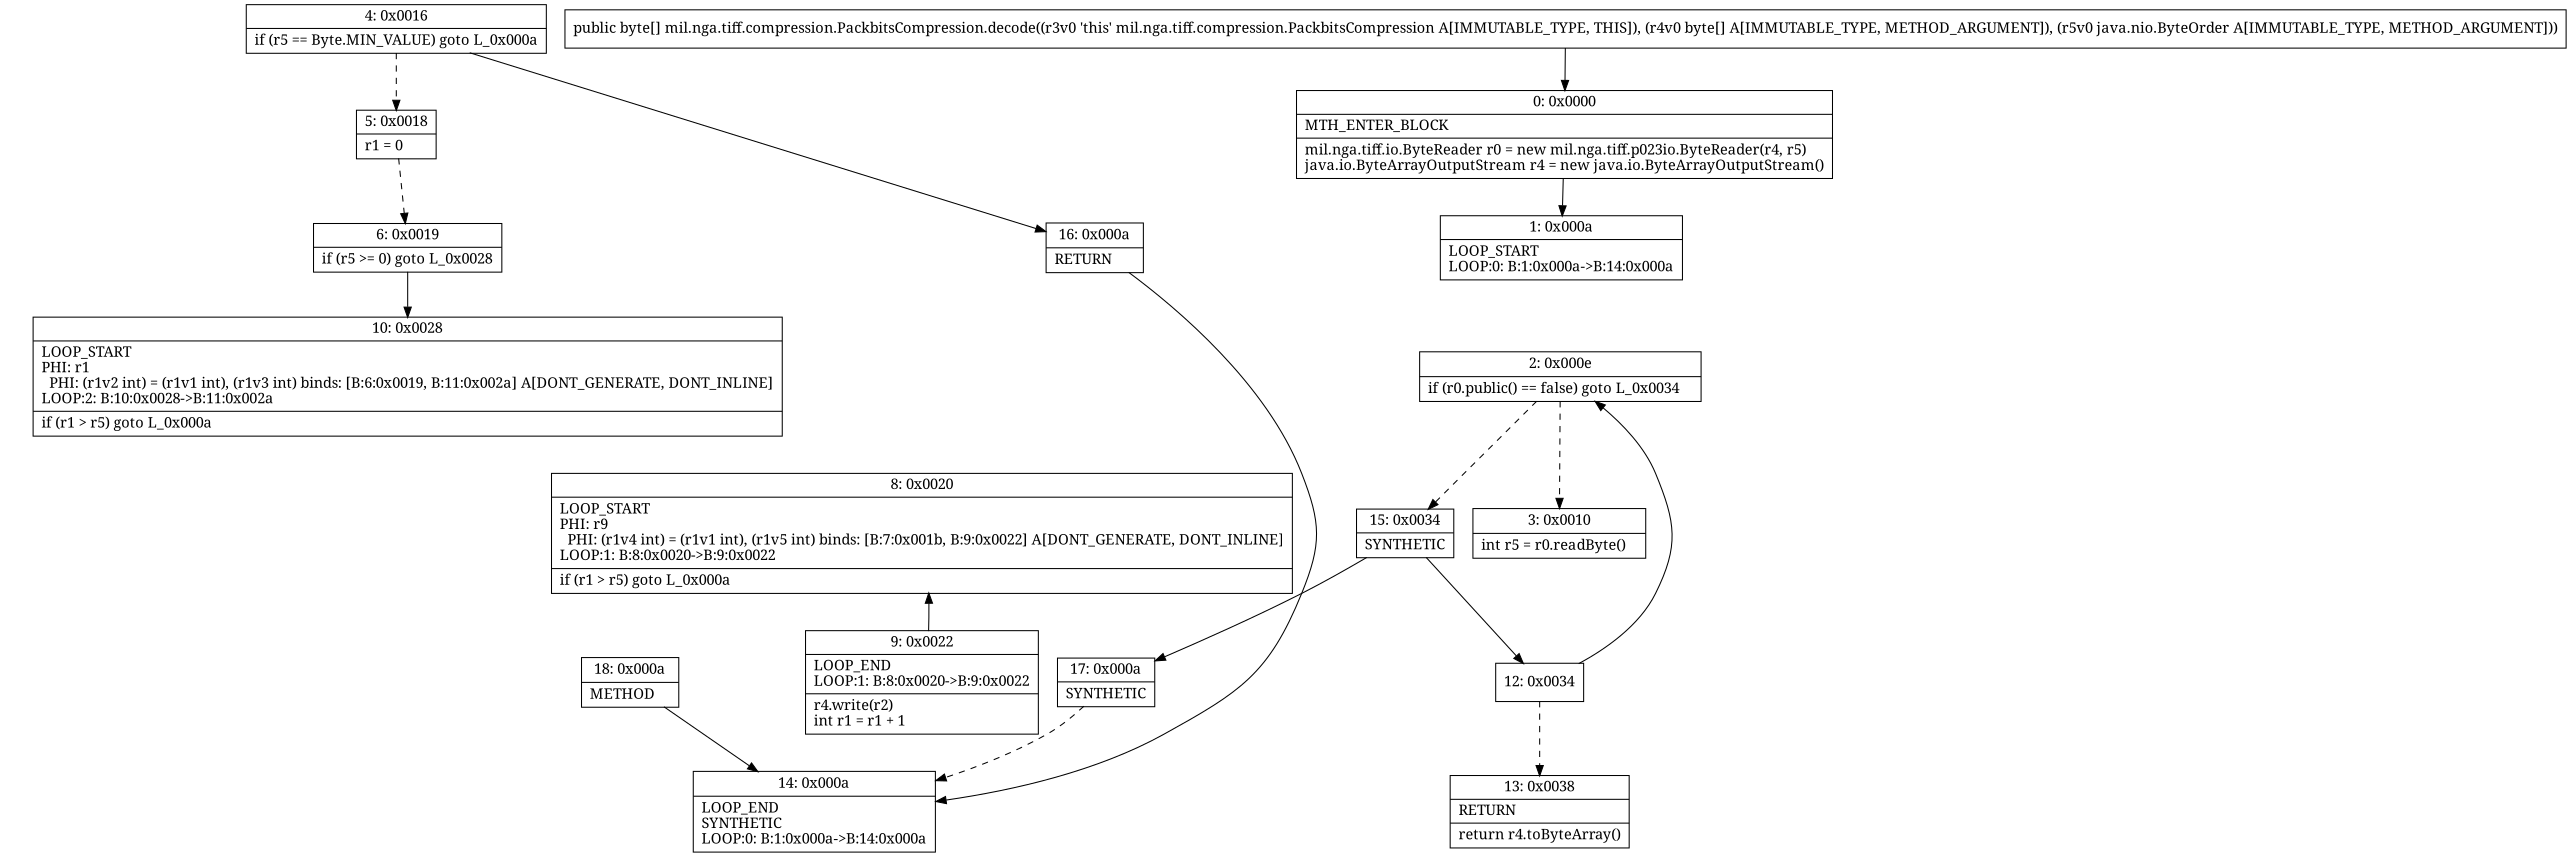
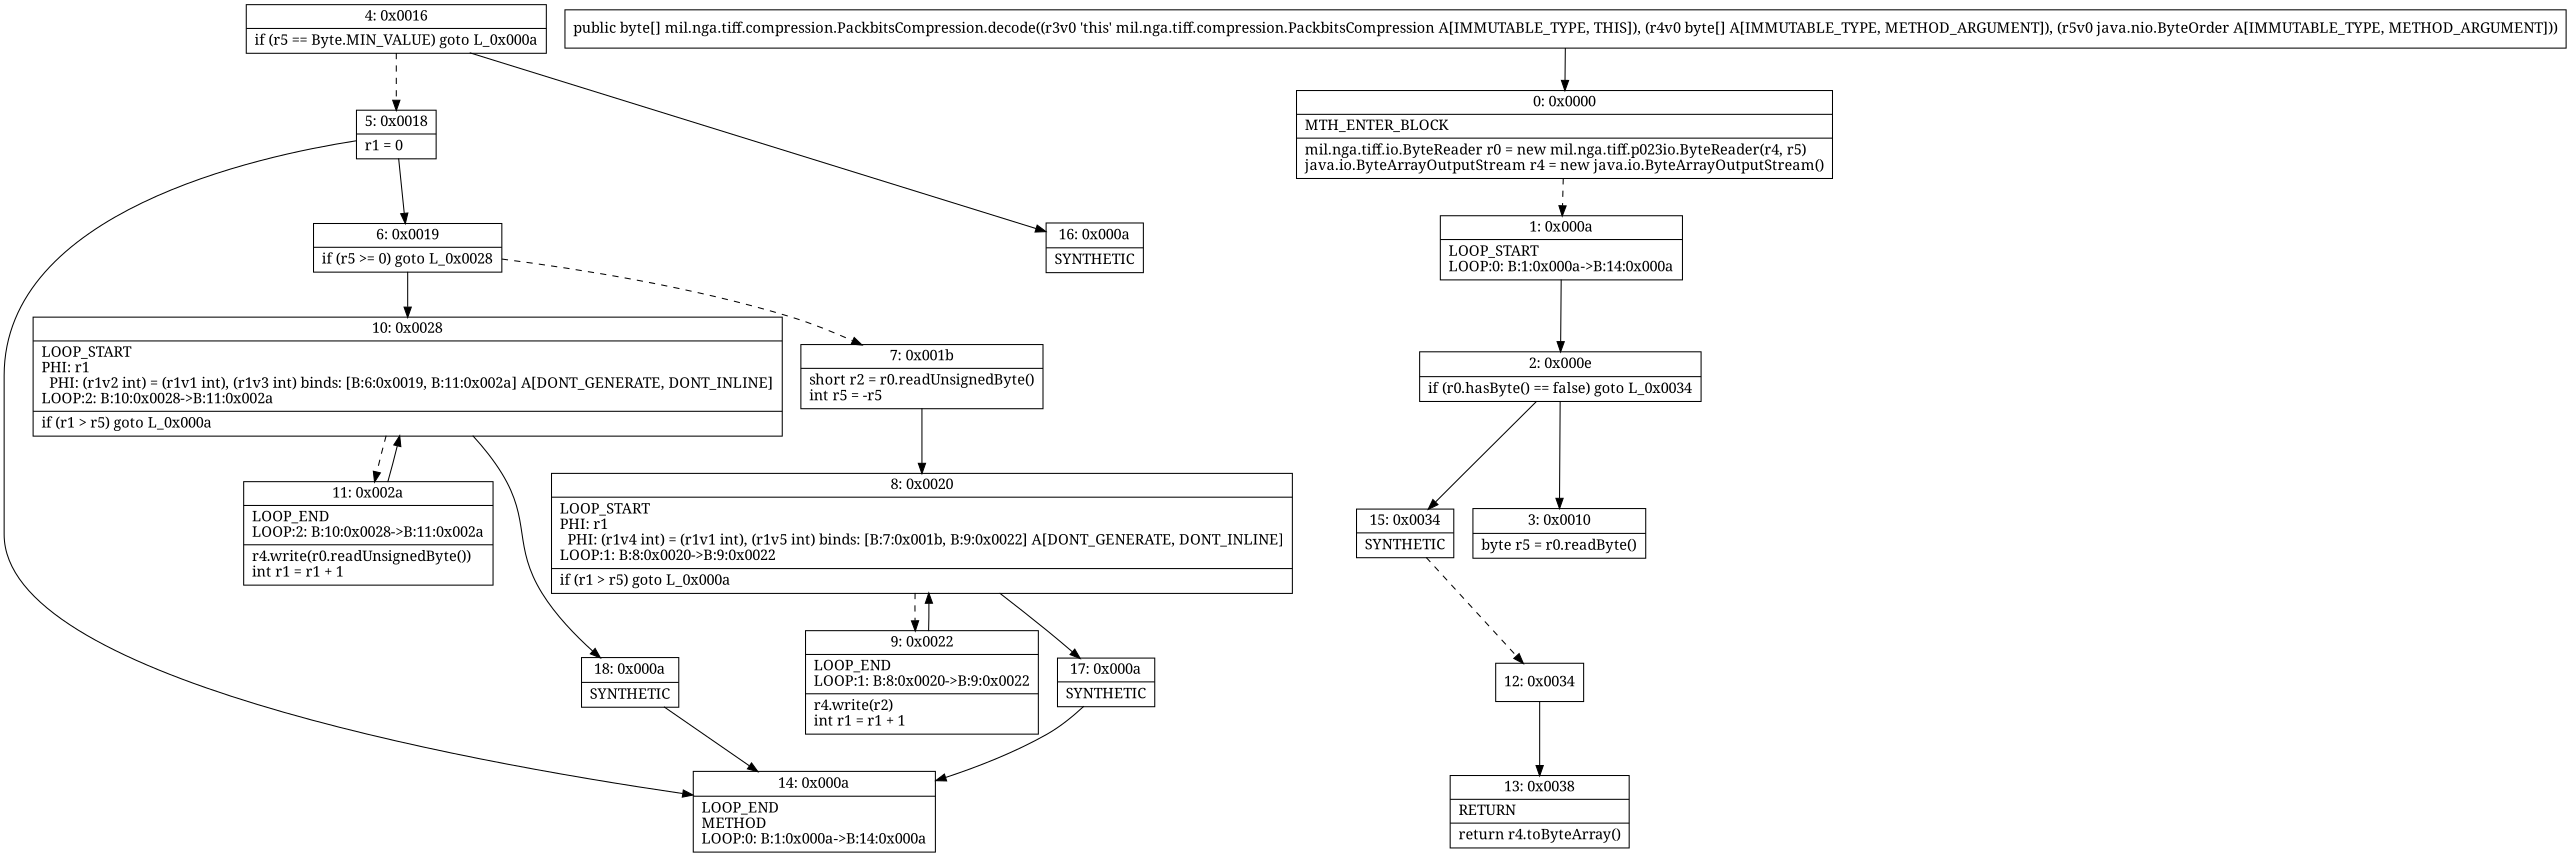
edge "5: 0x0018" -> "6: 0x0019": style dashed -> solid
edge "0: 0x0000" -> "1: 0x000a": style solid -> dashed
node "16: 0x000a": text "RETURN" -> "SYNTHETIC"
node "7: 0x001b": added
node "2: 0x000e": text "if (r0.public() == false) goto L_0x0034" -> "if (r0.hasByte() == false) goto L_0x0034"
edge "2: 0x000e" -> "3: 0x0010": style dashed -> solid
edge "2: 0x000e" -> "15: 0x0034": style dashed -> solid
node "8: 0x0020": text "PHI: r9" -> "PHI: r1"
node "11: 0x002a": added
edge "12: 0x0034" -> "2: 0x000e": now "1: 0x000a" -> "2: 0x000e"
node "3: 0x0010": text "int r5 = r0.readByte()" -> "byte r5 = r0.readByte()"
edge "10: 0x0028" -> "18: 0x000a": added
edge "8: 0x0020" -> "9: 0x0022": added
edge "15: 0x0034" -> "12: 0x0034": style solid -> dashed
edge "15: 0x0034" -> "17: 0x000a": now "8: 0x0020" -> "17: 0x000a"
edge "16: 0x000a" -> "14: 0x000a": now "5: 0x0018" -> "14: 0x000a"
node "18: 0x000a": text "METHOD" -> "SYNTHETIC"
edge "12: 0x0034" -> "13: 0x0038": style dashed -> solid
edge "17: 0x000a" -> "14: 0x000a": style dashed -> solid
node "14: 0x000a": text "SYNTHETIC" -> "METHOD"
